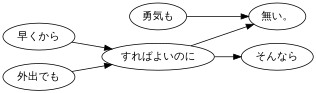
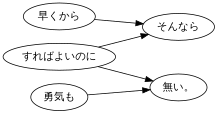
edge "早くから" -> "すればよいのに": now "早くから" -> "そんなら"
node "外出でも": removed
